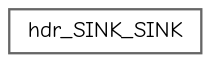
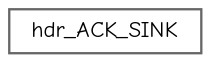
node "hdr_SINK_SINK": label "hdr_SINK_SINK" -> "hdr_ACK_SINK"
